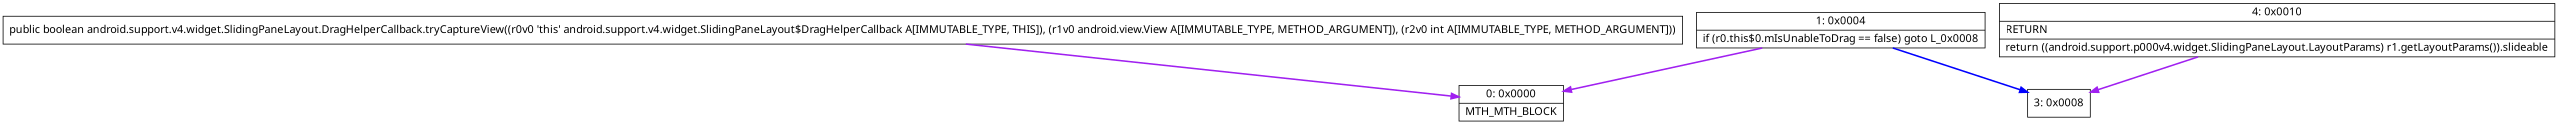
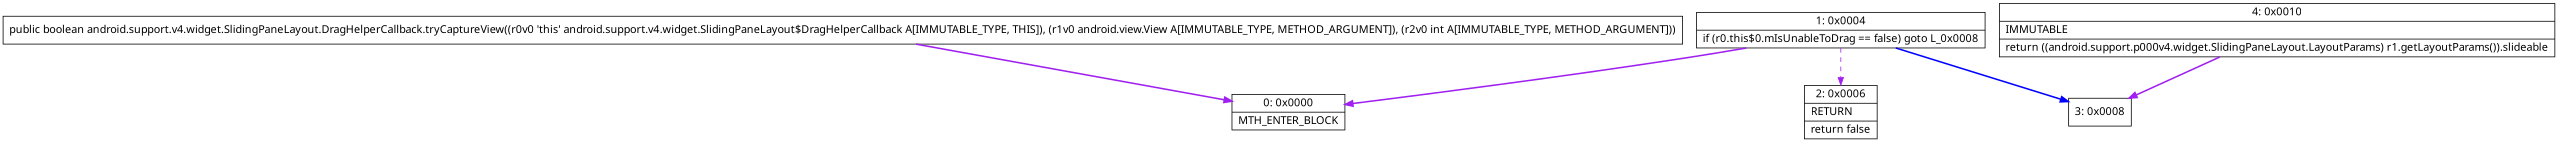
node "4: 0x0010": text "RETURN" -> "IMMUTABLE"
node "0: 0x0000": text "MTH_MTH_BLOCK" -> "MTH_ENTER_BLOCK"
node "2: 0x0006": added
